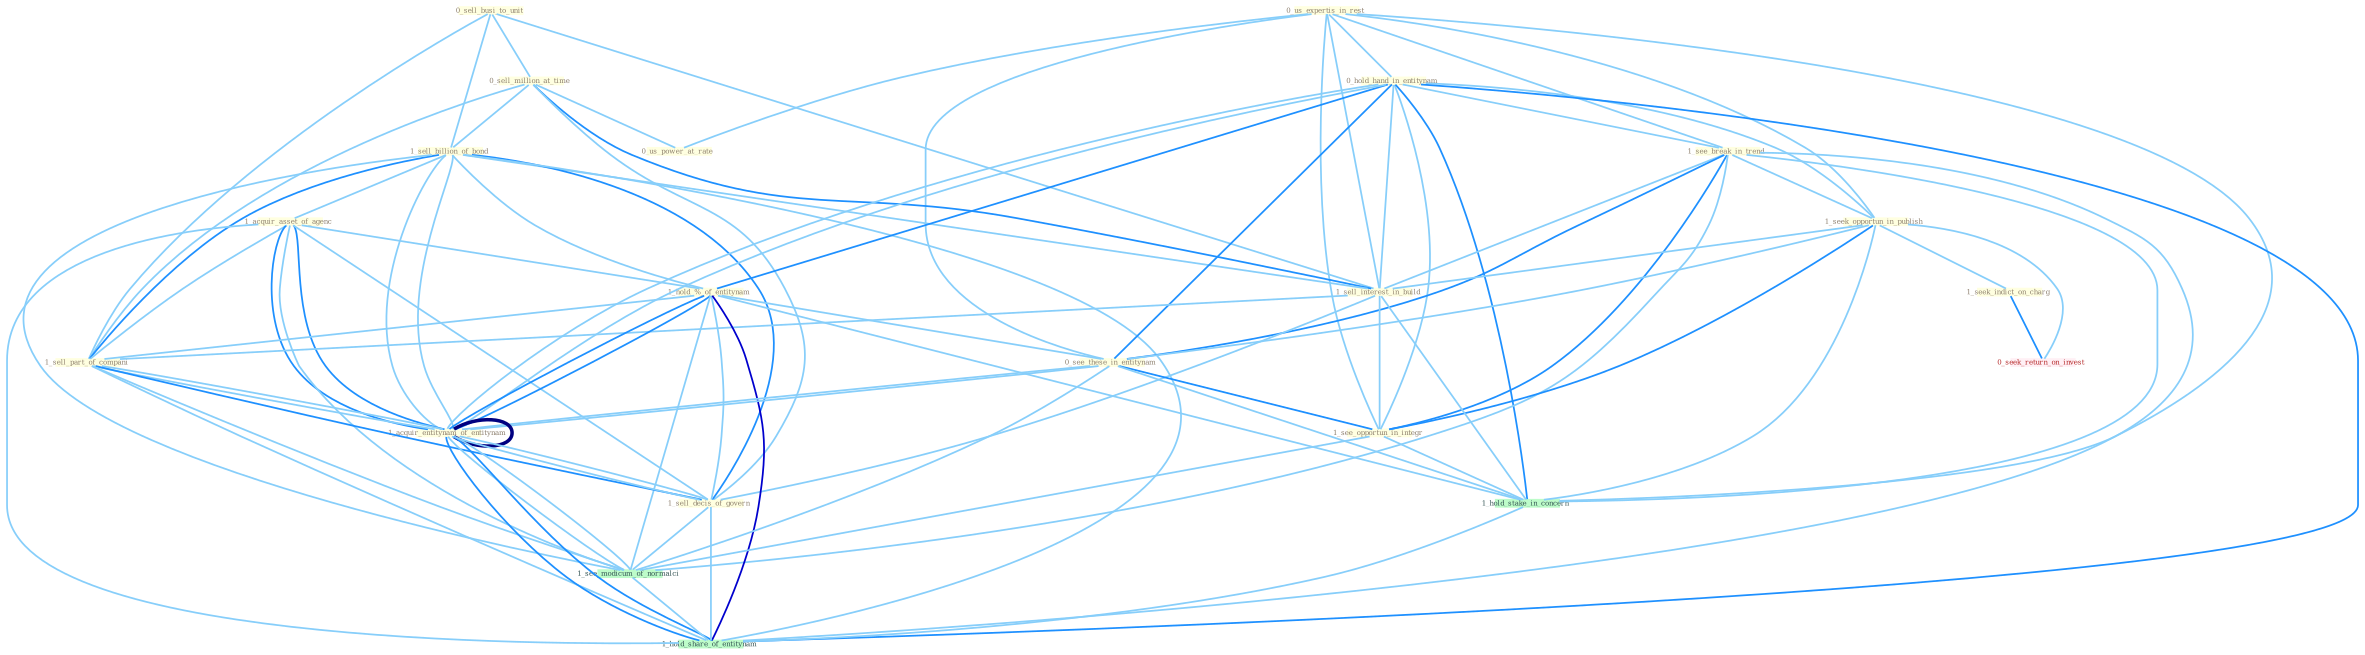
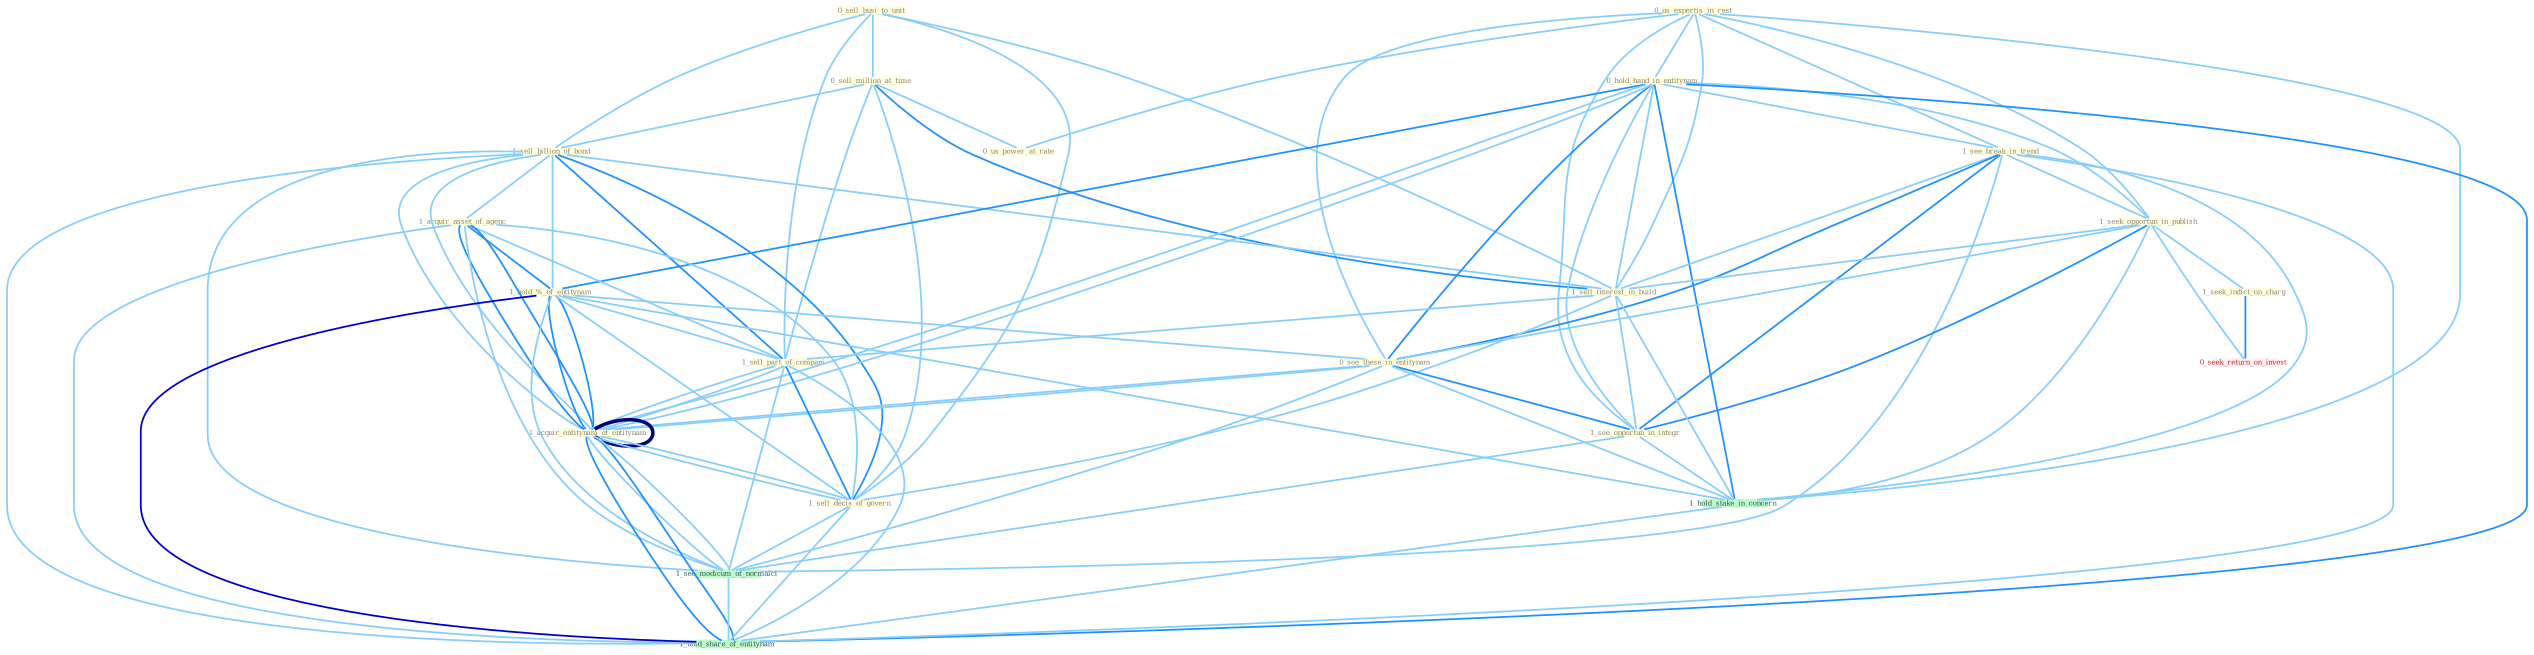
edge "0_sell_busi_to_unit" -- "1_sell_decis_of_govern": added
edge "1_acquir_asset_of_agenc" -- "1_hold_%_of_entitynam": color #87cefa -> #1e90ff
